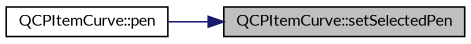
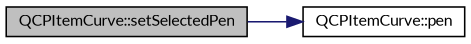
edge "QCPItemCurve::pen" -> "QCPItemCurve::setSelectedPen": reversed
